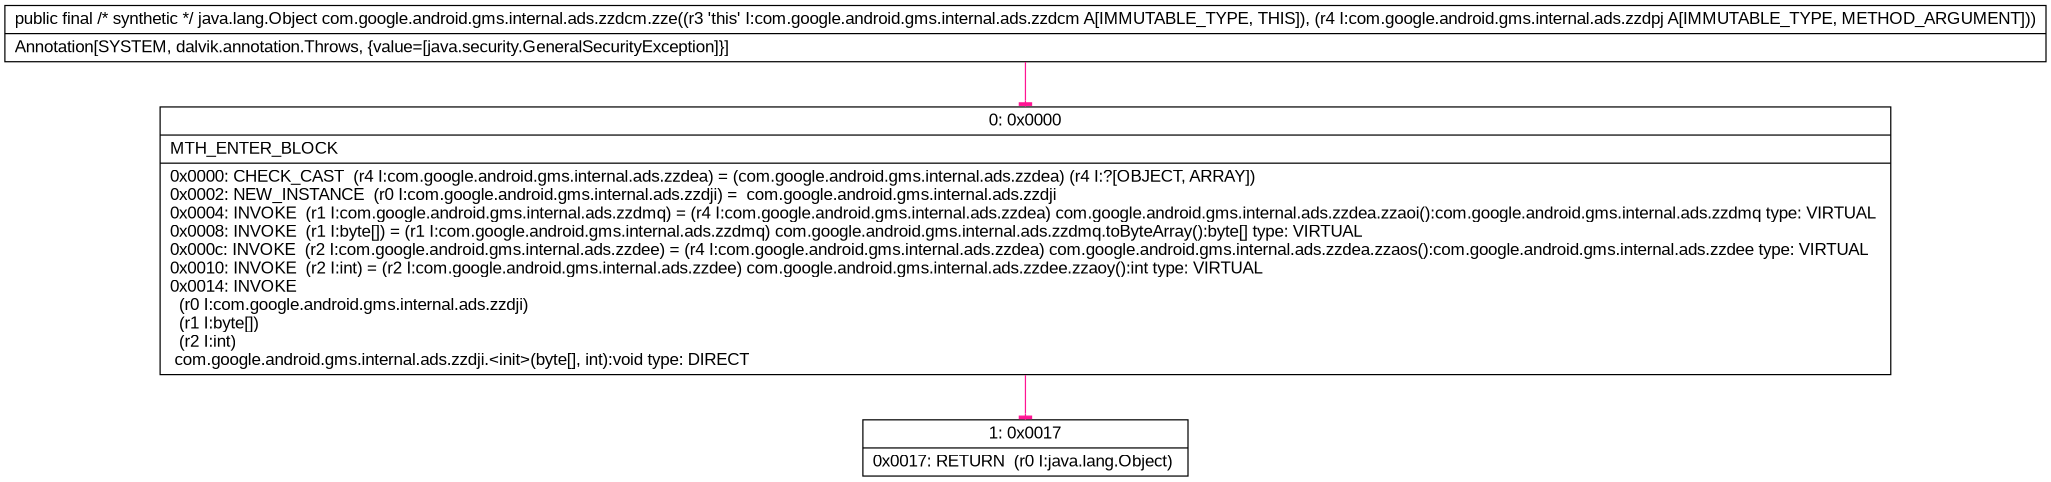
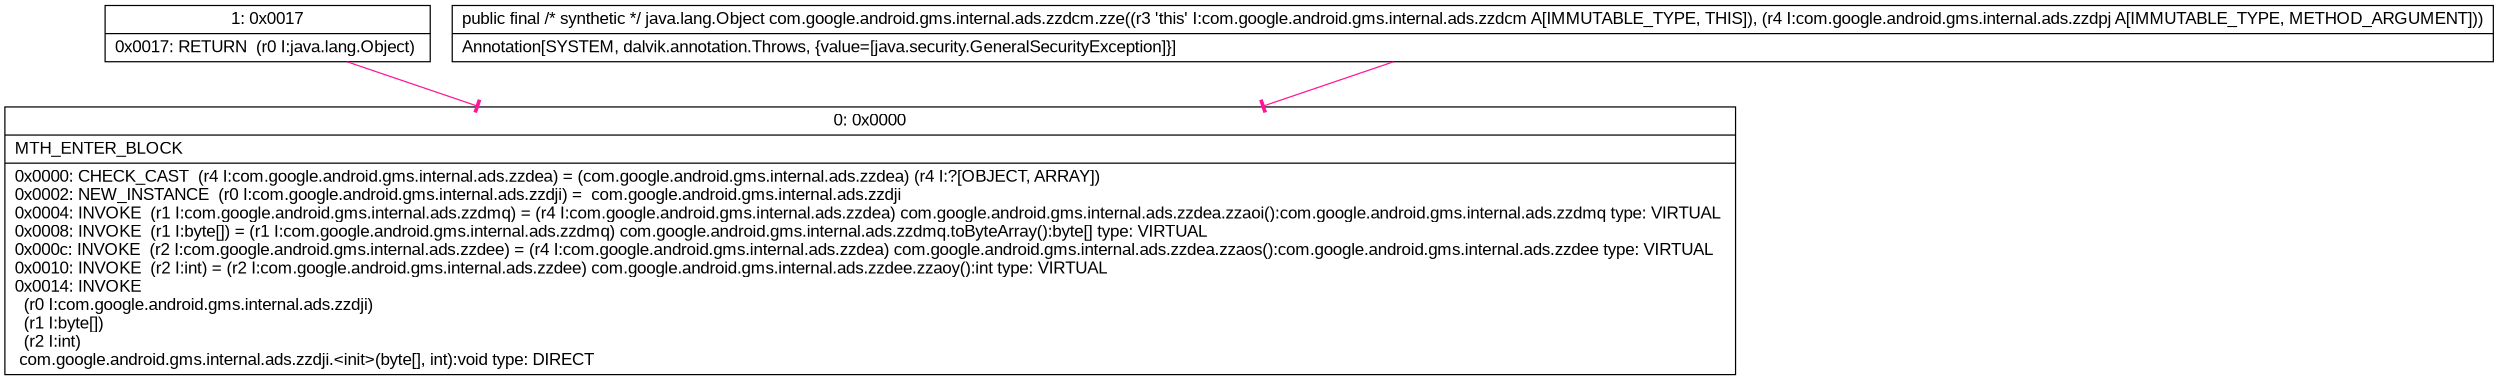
edge "0: 0x0000" -> "1: 0x0017": reversed
